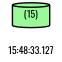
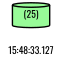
node "(15)": label "(15)" -> "(25)"
